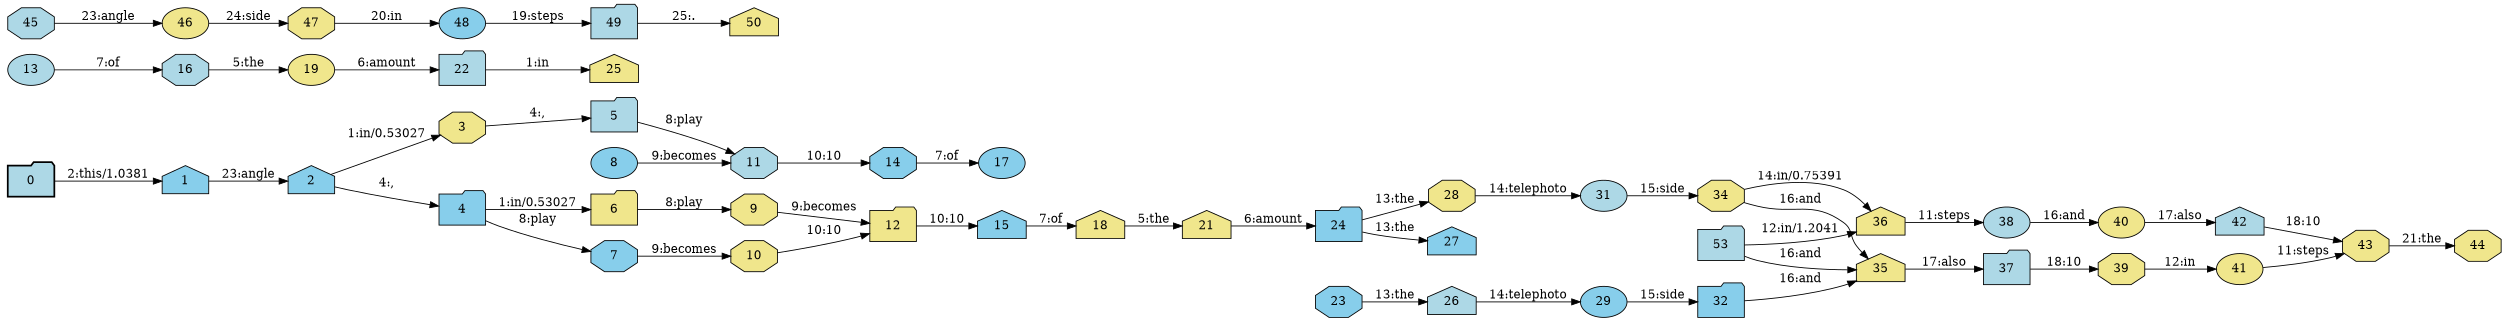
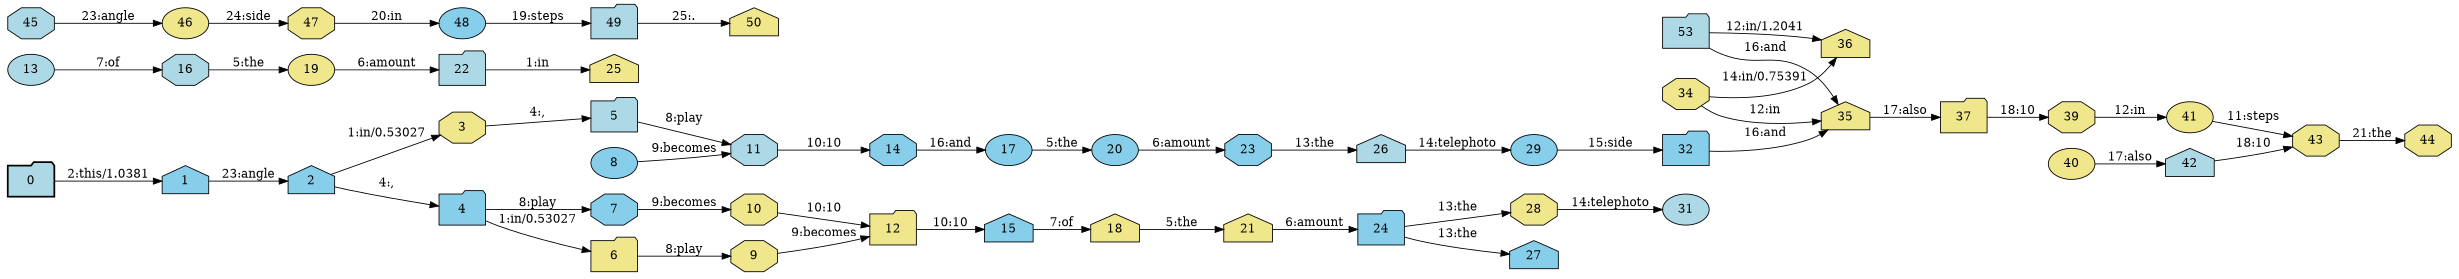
node "20": added
edge "14" -> "17": label "7:of" -> "16:and"
edge "31" -> "34": removed, label "15:side"
edge "34" -> "35": label "16:and" -> "12:in"
node "38": removed
node "37": fillcolor lightblue -> khaki
